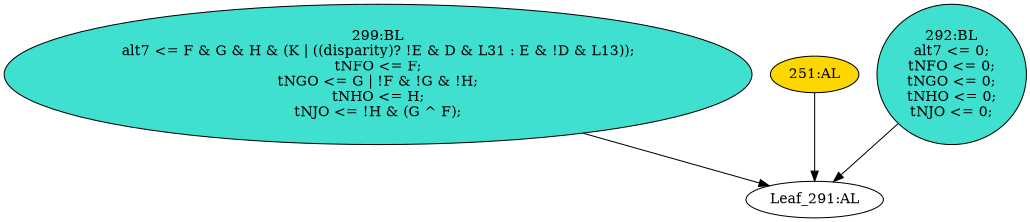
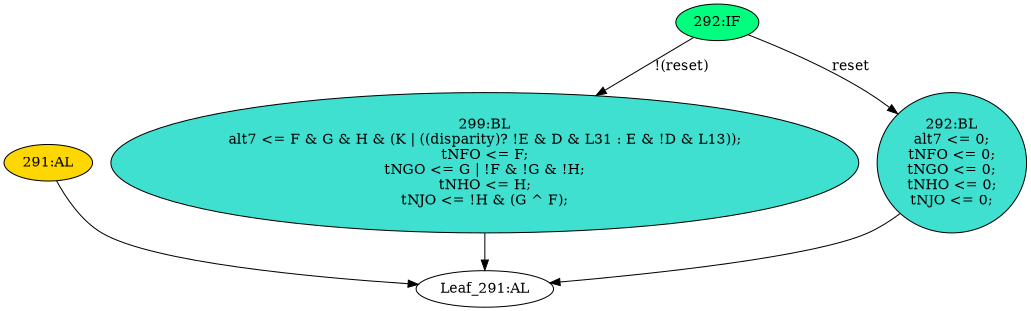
node "292:IF": added
node "251:AL": label "251:AL" -> "291:AL"
